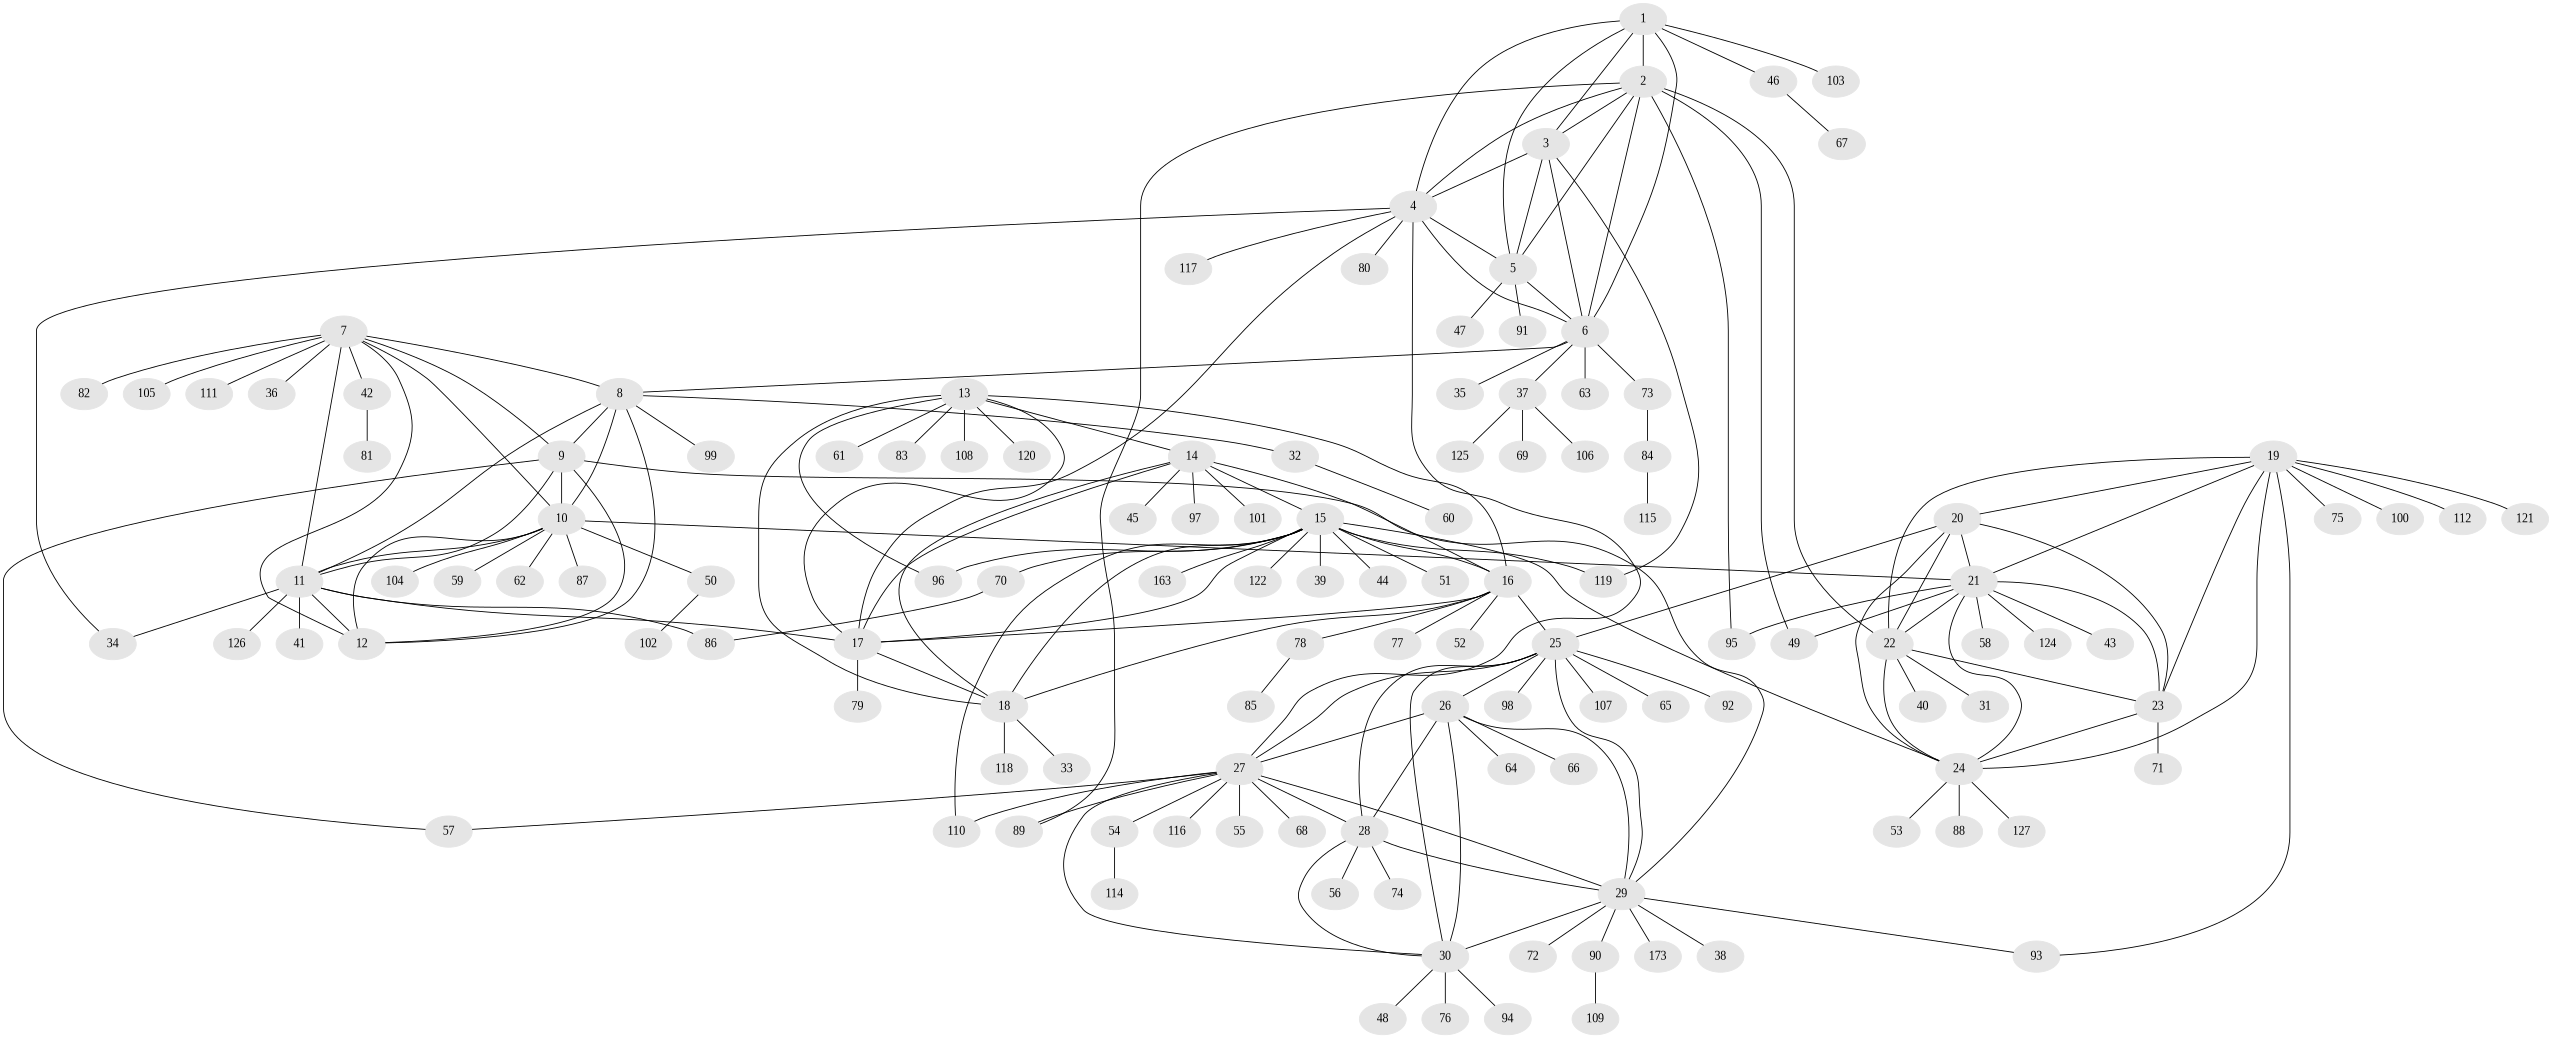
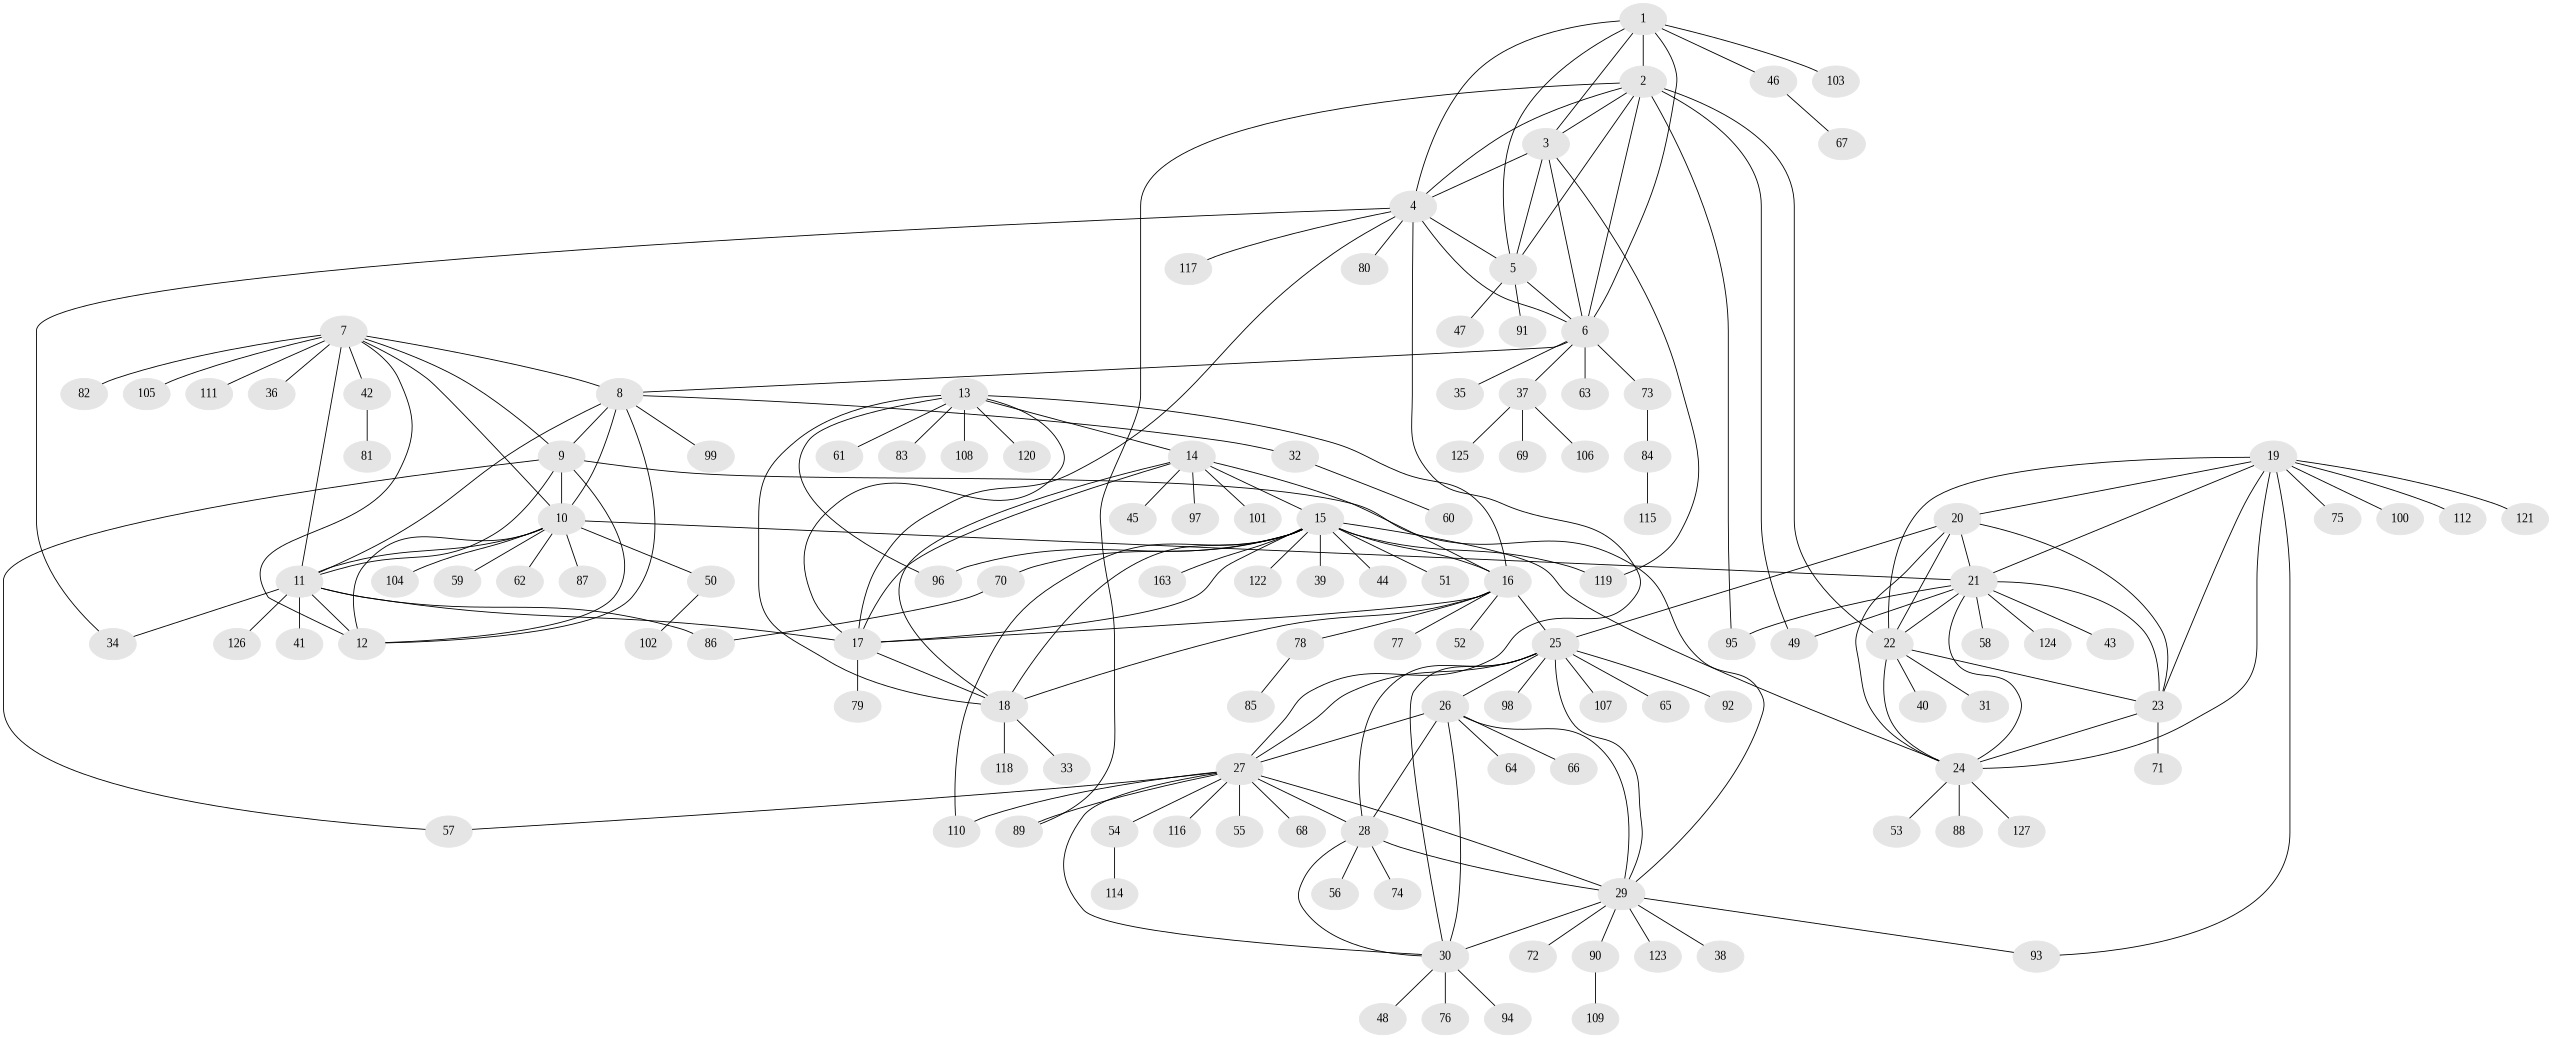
node "173": label "173" -> "123"
